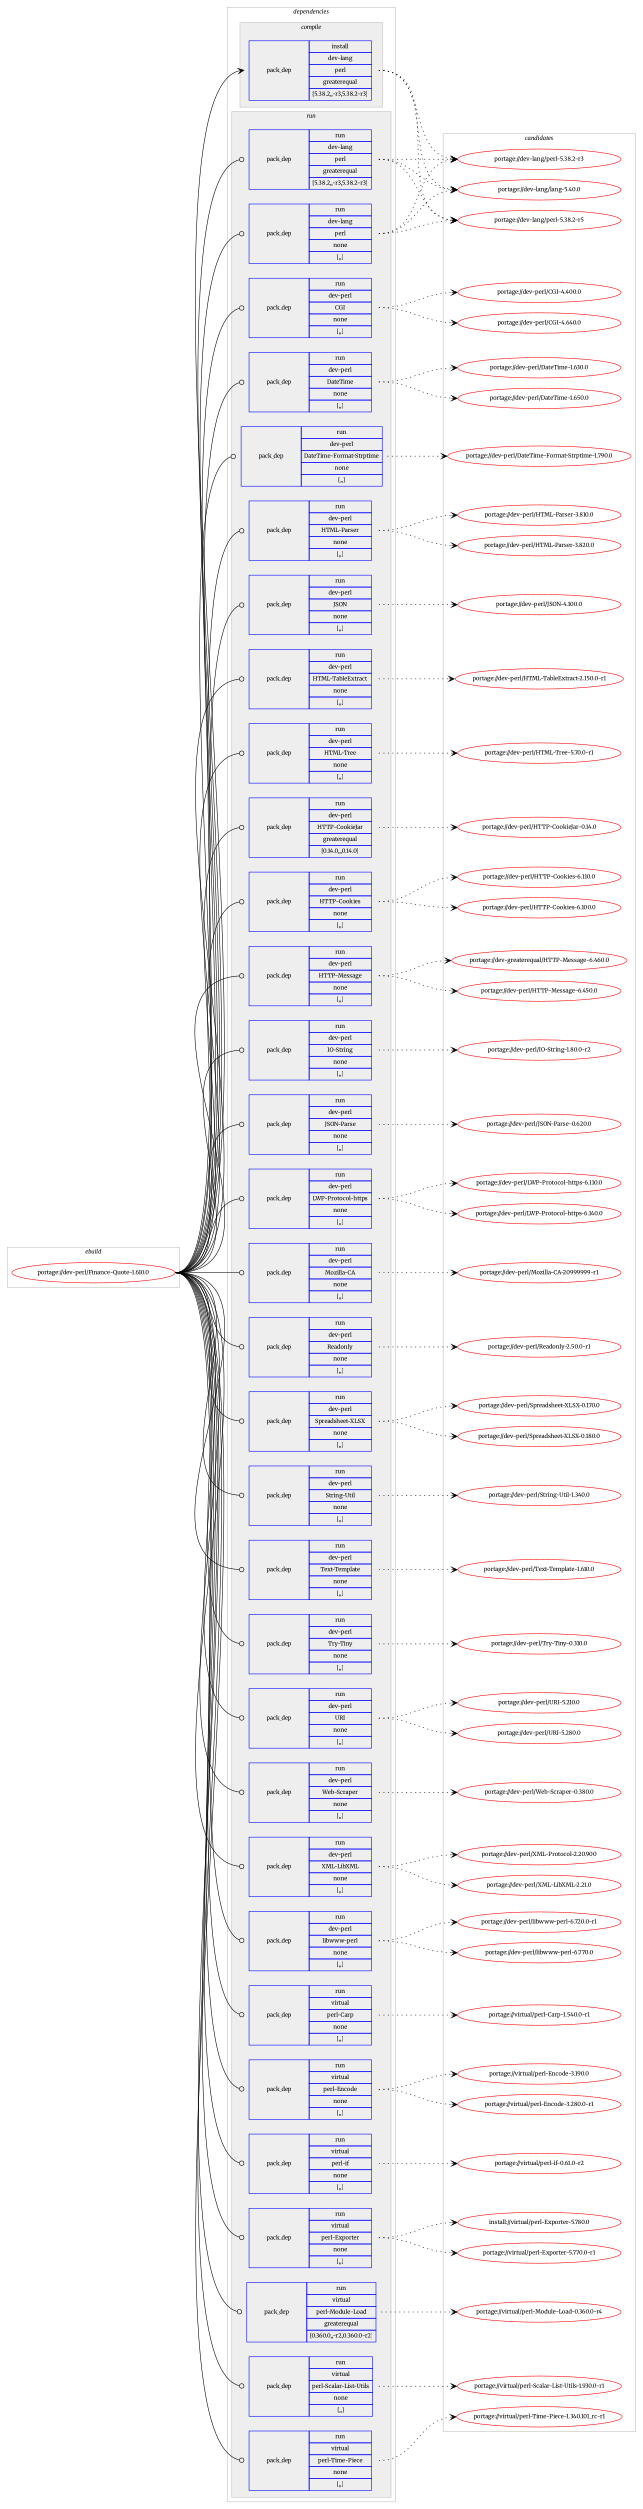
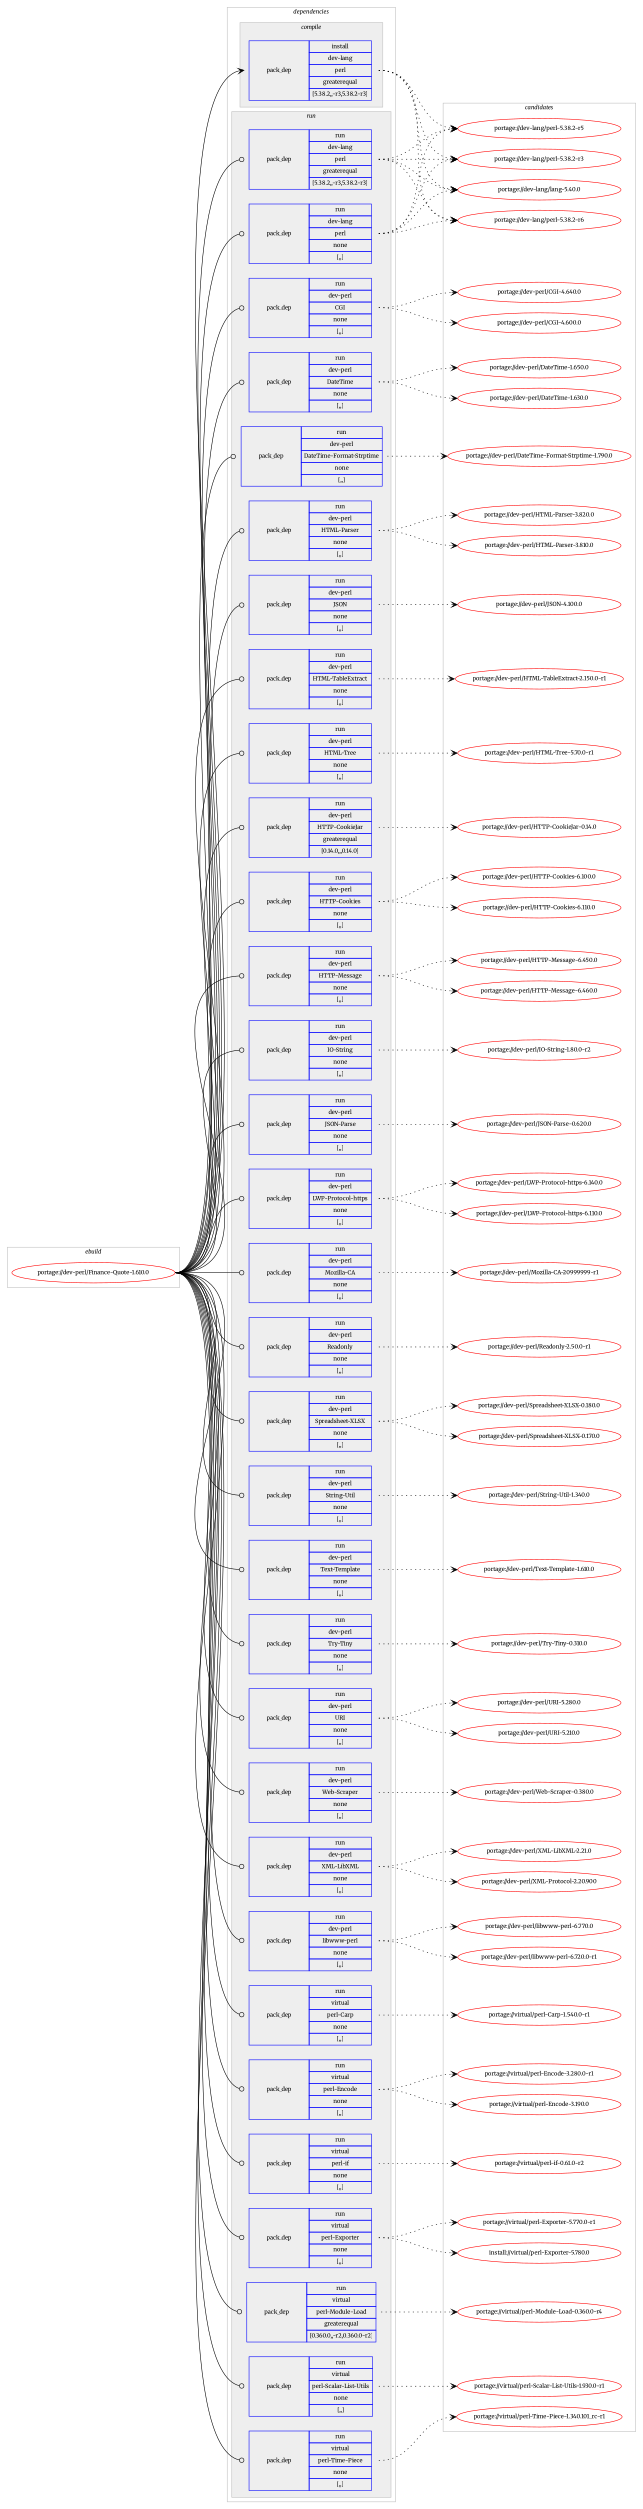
node "portage://dev-lang/perl-5.38.2-r6": added
node "portage://dev-perl/CGI-4.400.0": label "portage://dev-perl/CGI-4.400.0" -> "portage://dev-perl/CGI-4.600.0"
node "portage://dev-greaterequal/HTTP-Message-6.460.0": label "portage://dev-greaterequal/HTTP-Message-6.460.0" -> "portage://dev-perl/HTTP-Message-6.460.0"
